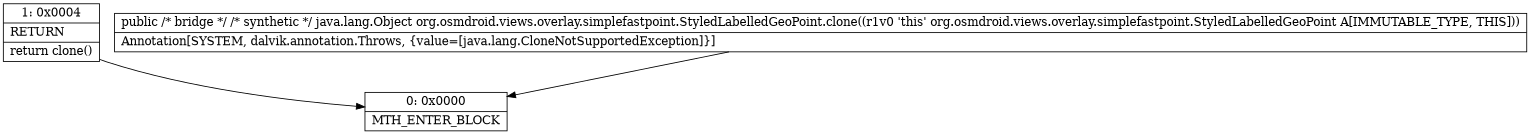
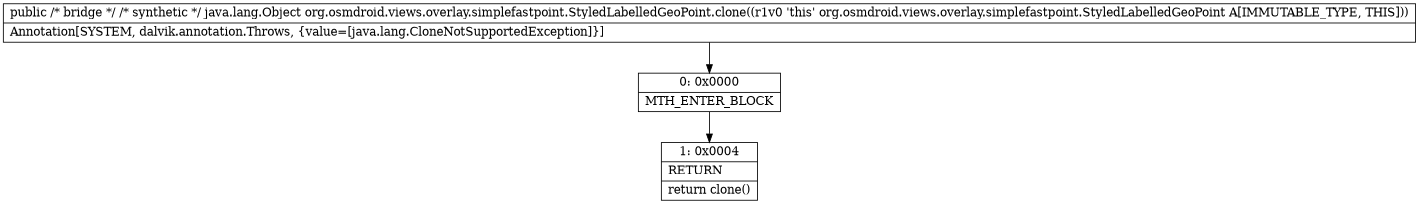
edge "1: 0x0004" -> "0: 0x0000": reversed
